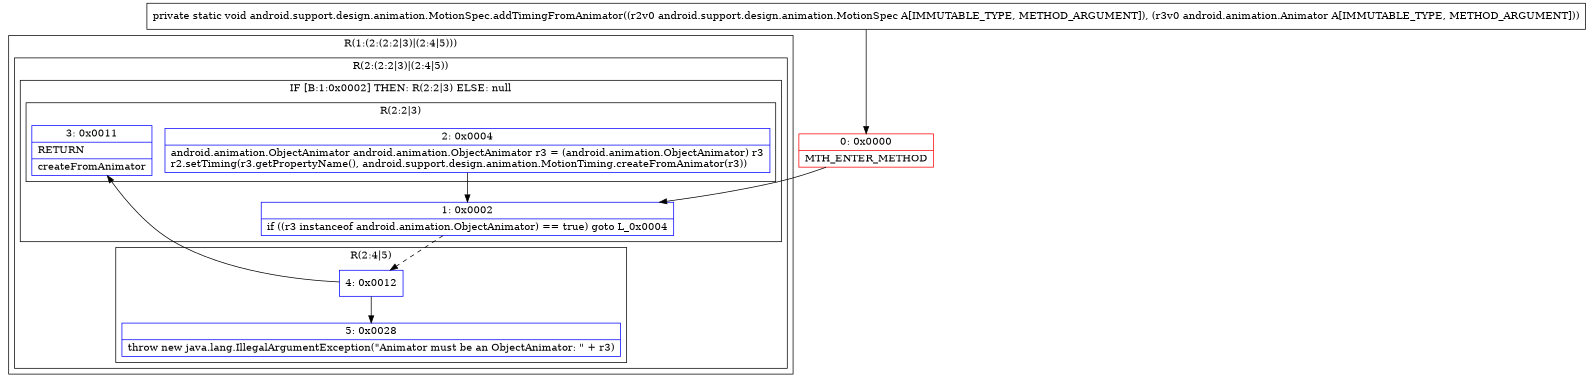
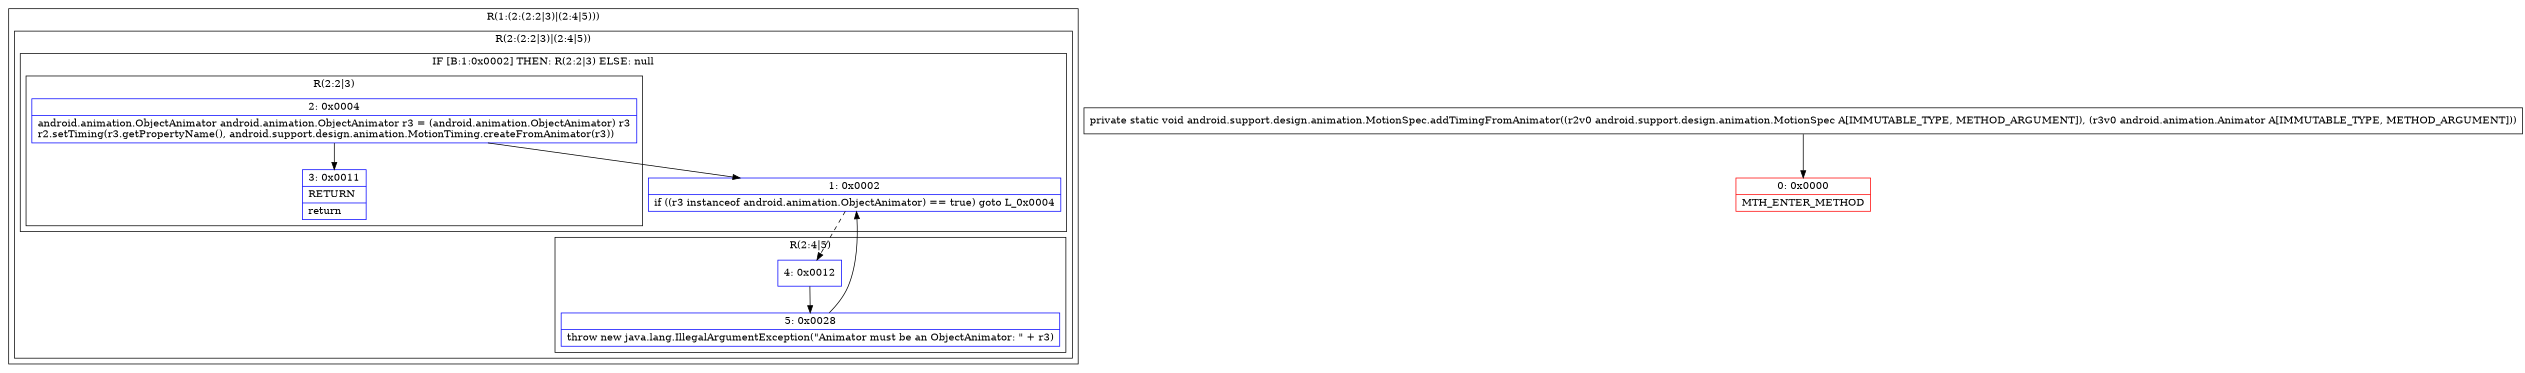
node "3: 0x0011": text "createFromAnimator" -> "return"
edge "0: 0x0000" -> "1: 0x0002": now "5: 0x0028" -> "1: 0x0002"
edge "4: 0x0012" -> "3: 0x0011": now "2: 0x0004" -> "3: 0x0011"
